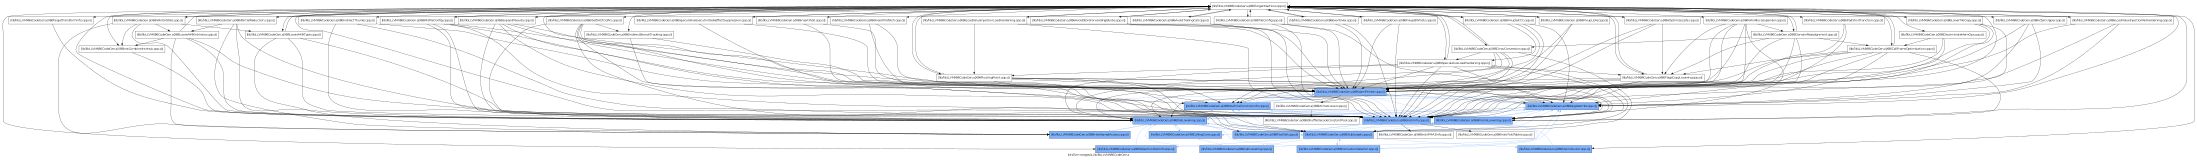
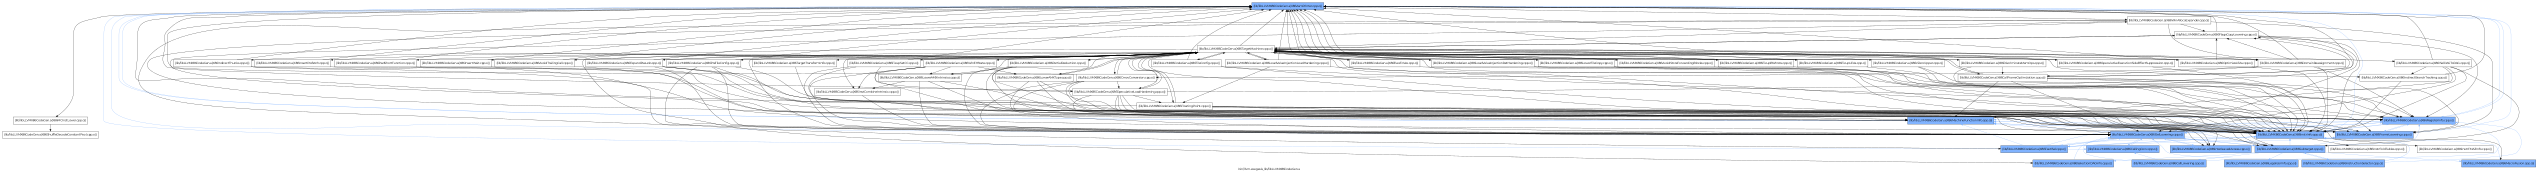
edge "{lib/libLLVMX86CodeGen.a(X86WinAllocaExpander.cpp.o)}" -> "{lib/libLLVMX86CodeGen.a(X86AsmPrinter.cpp.o)}": reversed
node "{lib/libLLVMX86CodeGen.a(X86LegalizerInfo.cpp.o)}": added
